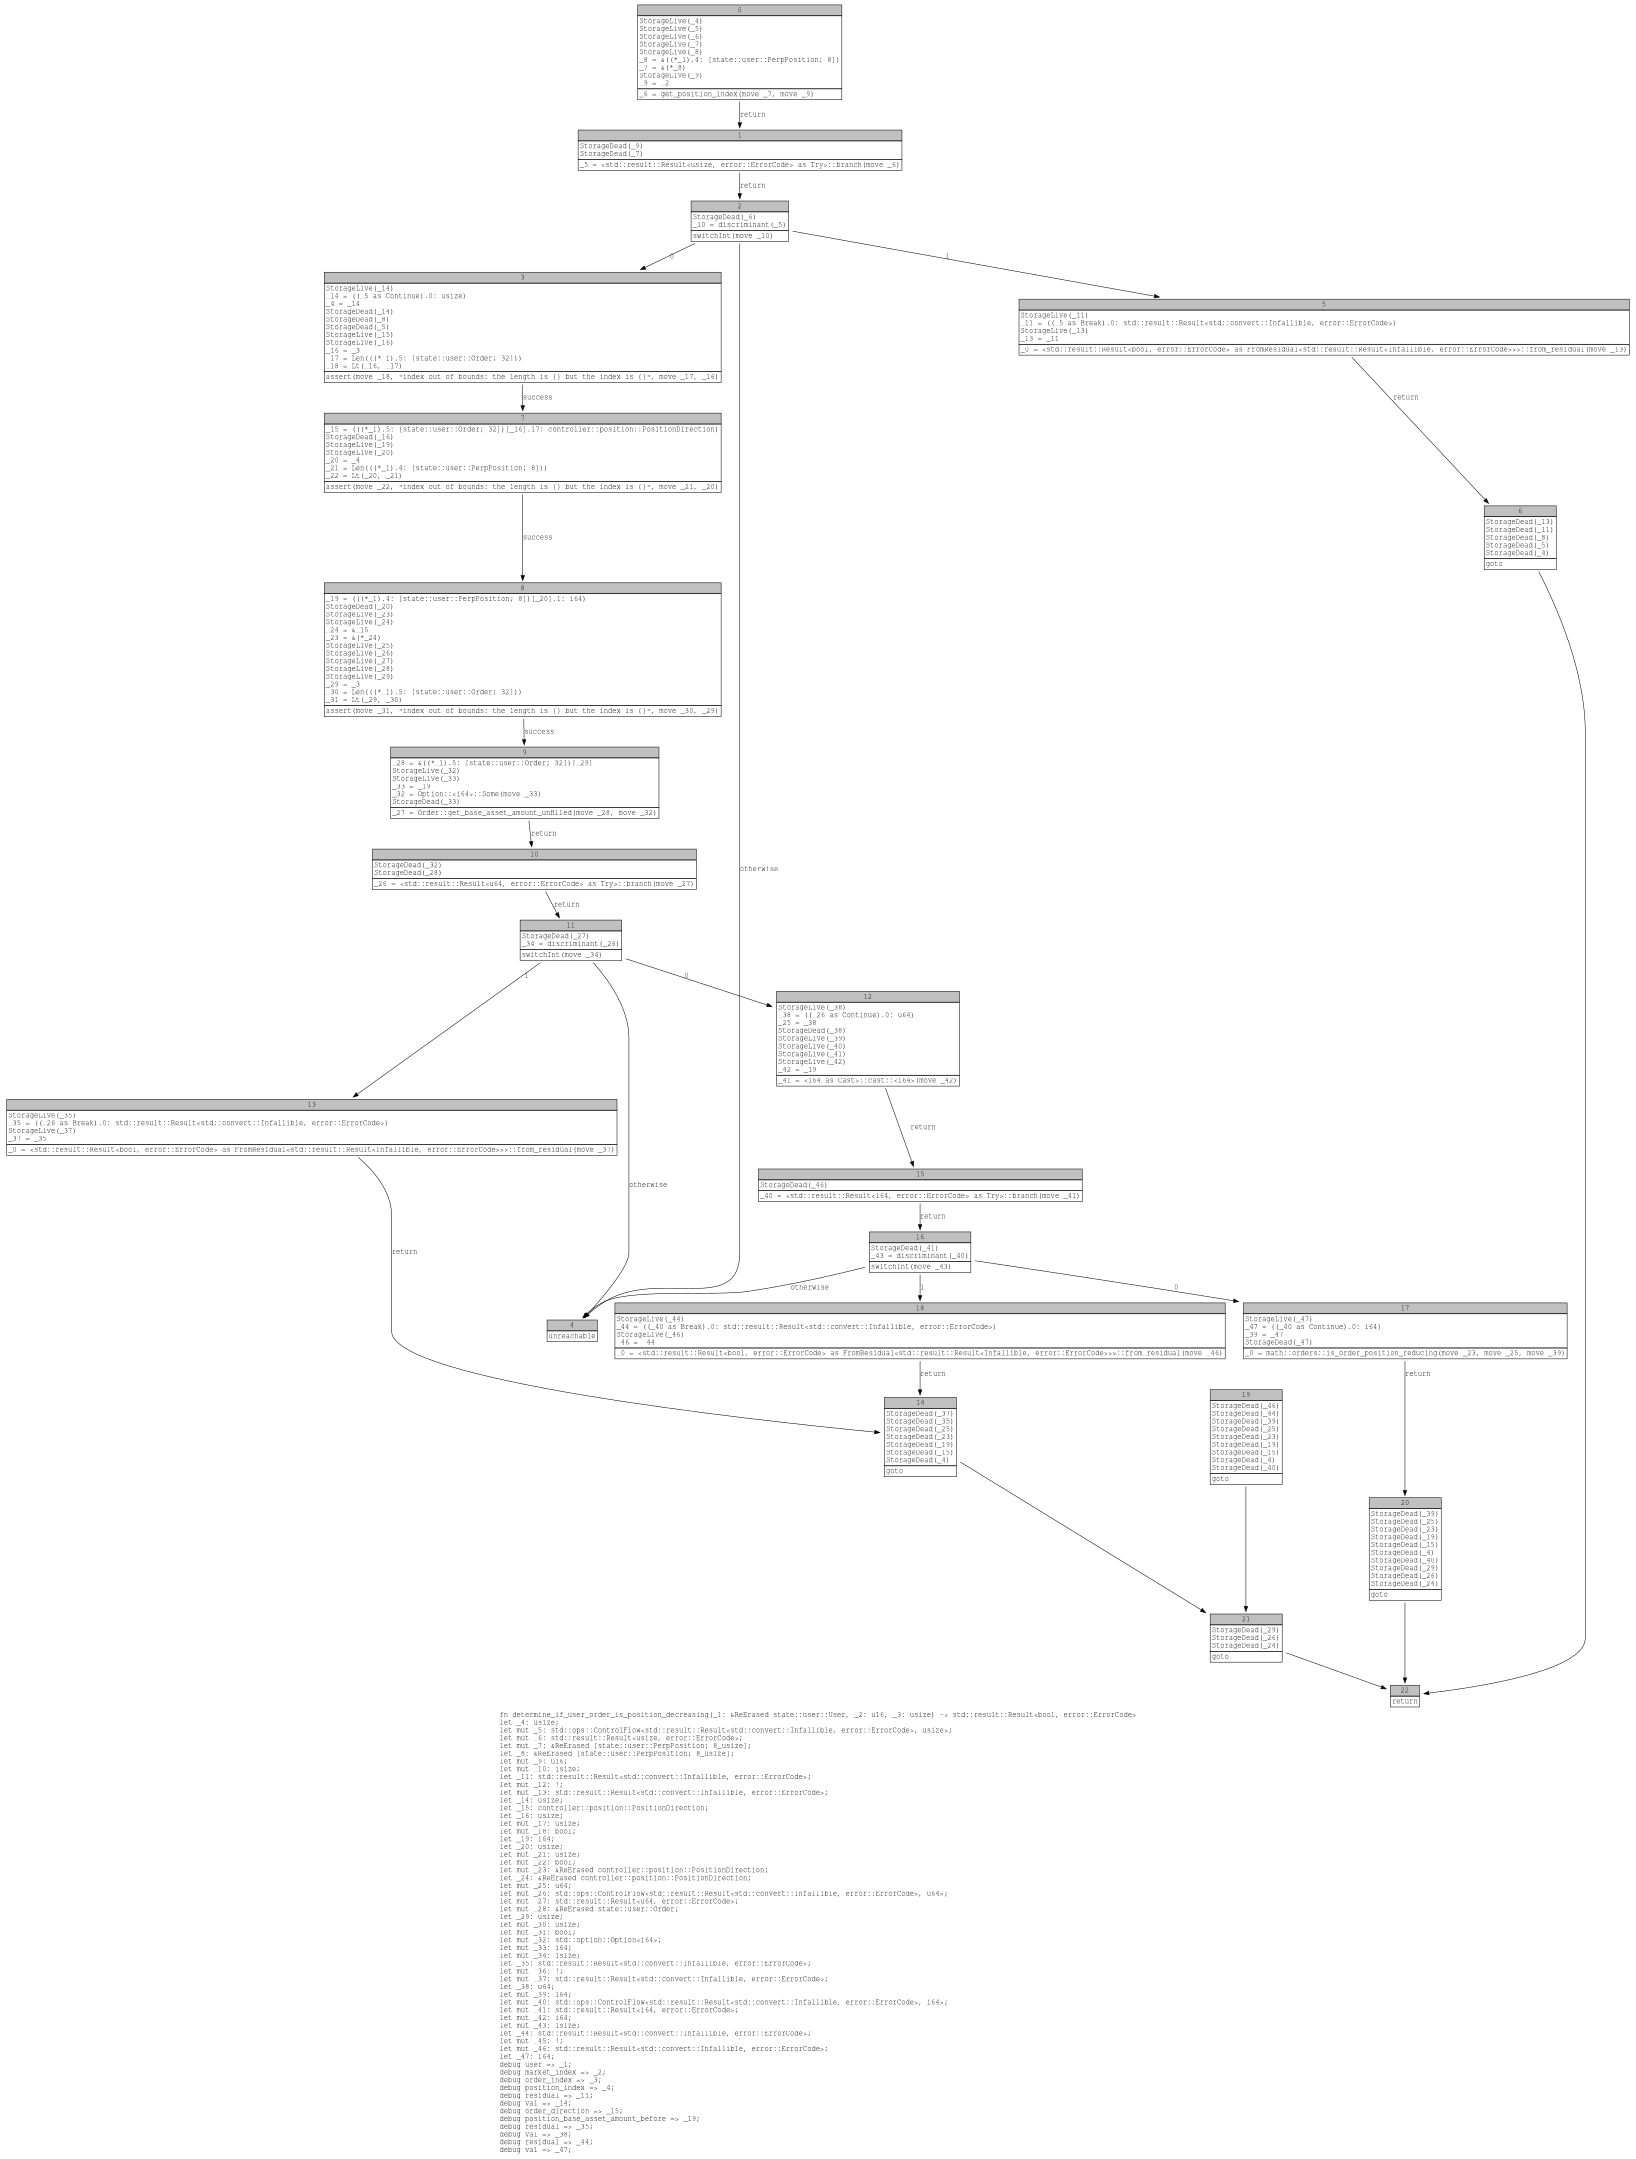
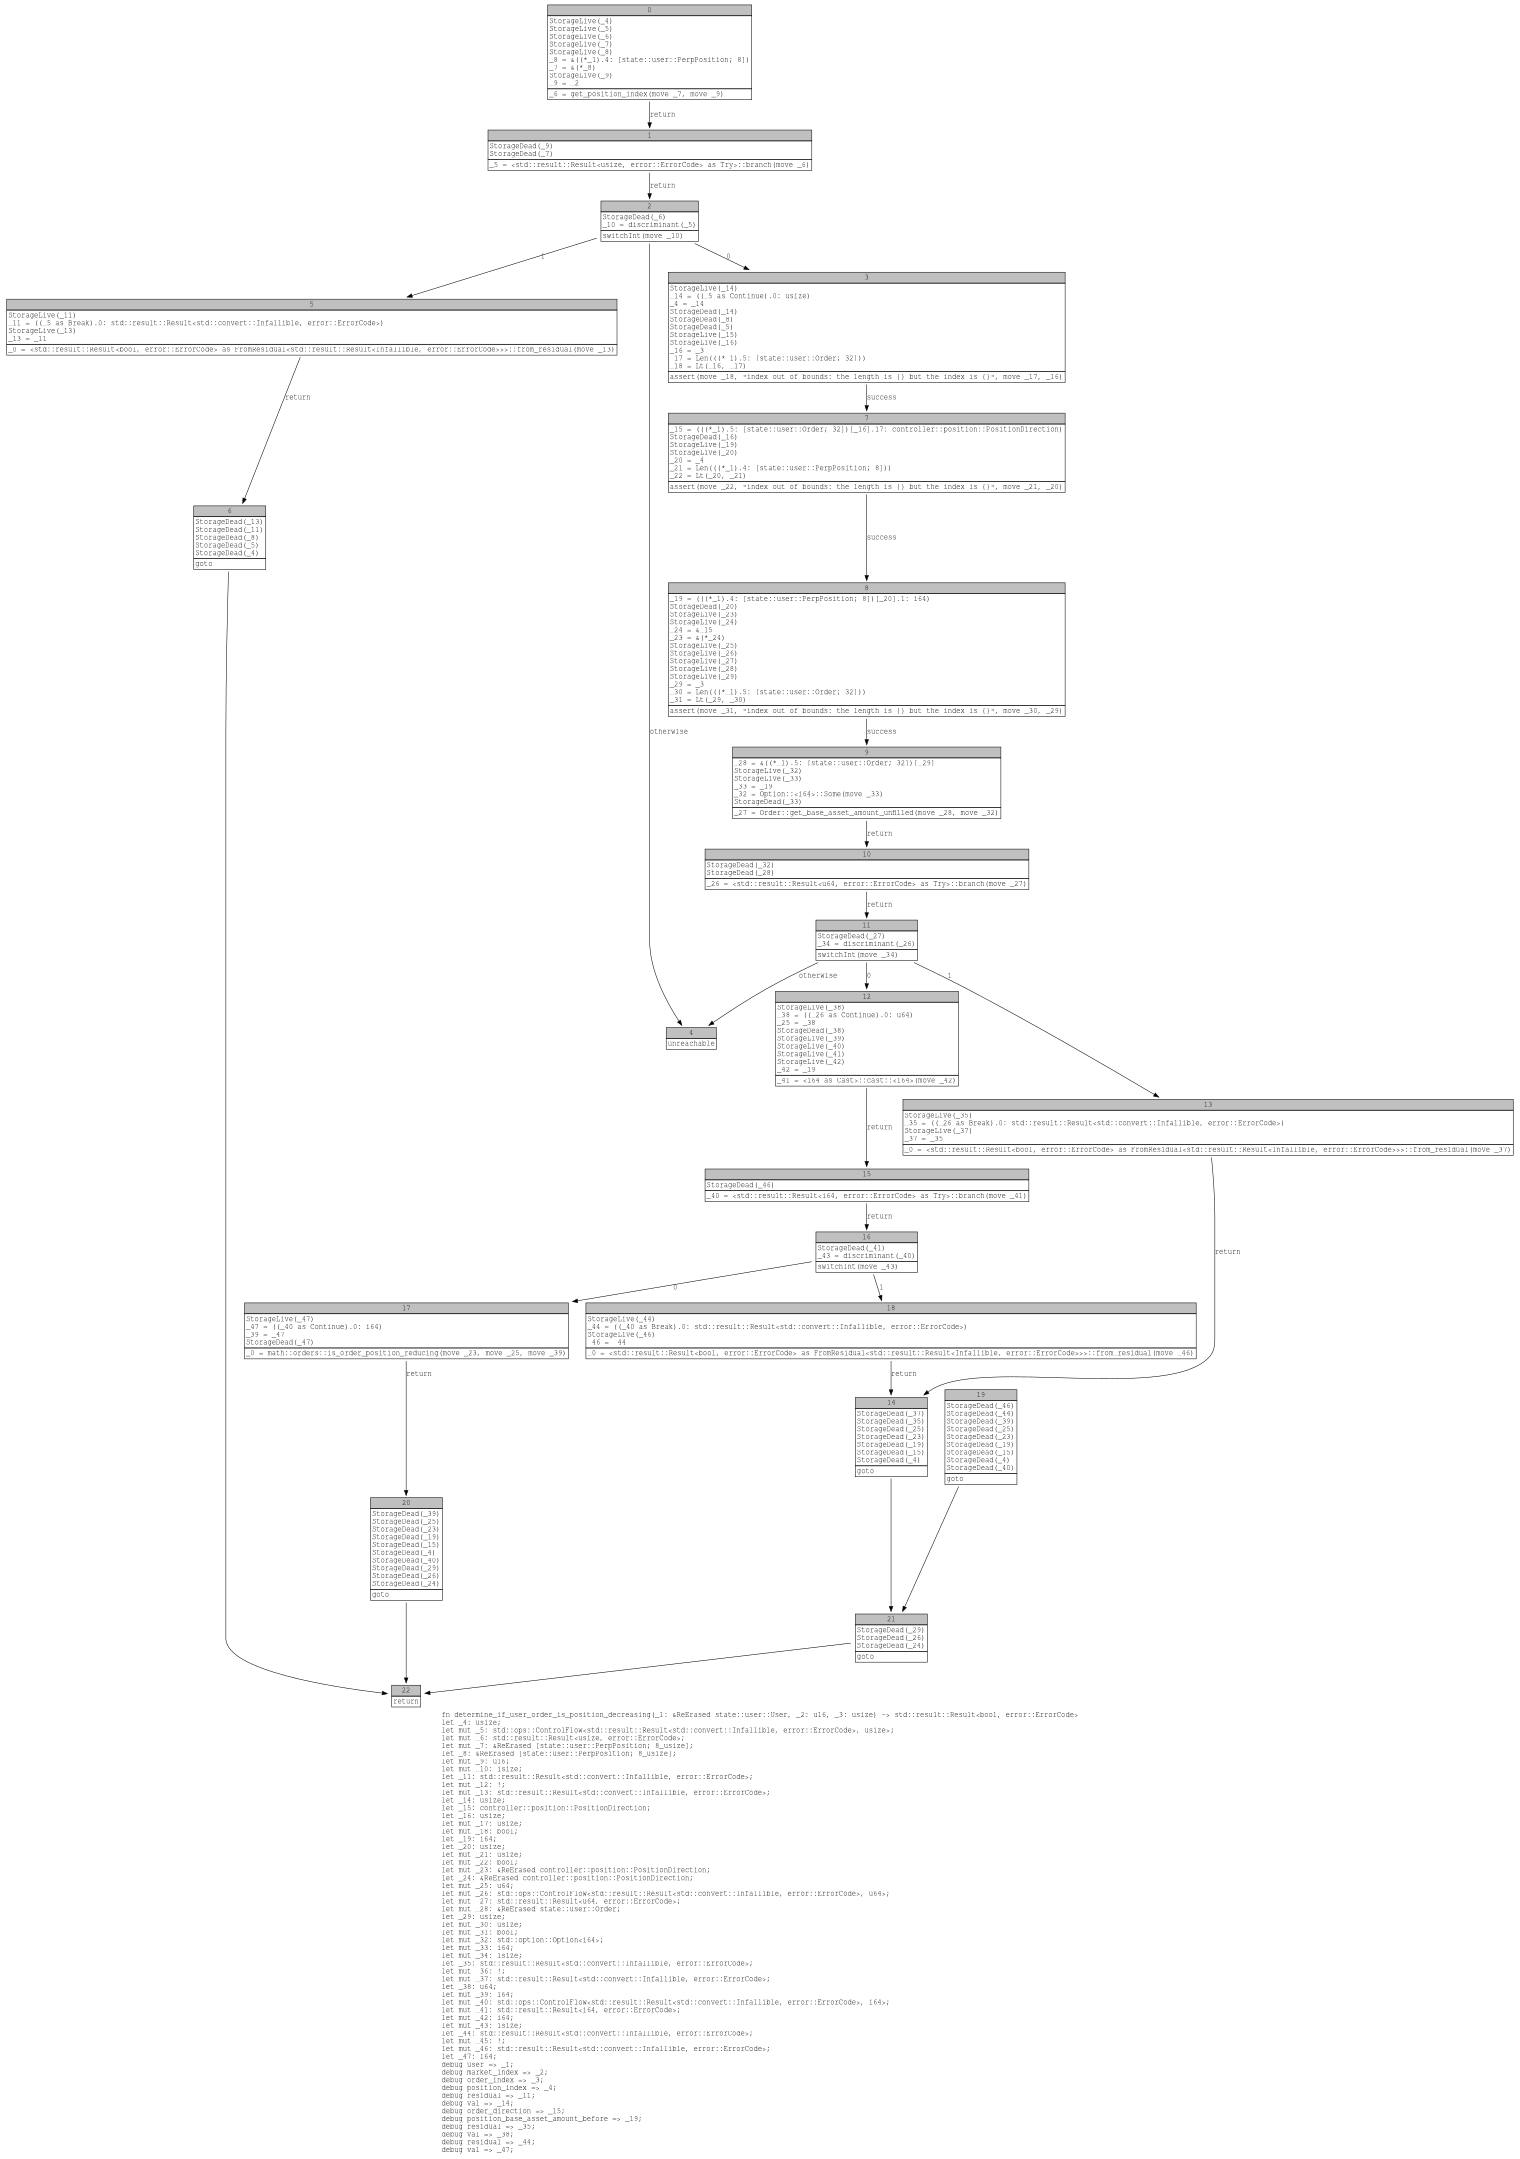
edge "16" -> "4": removed, label "otherwise"
